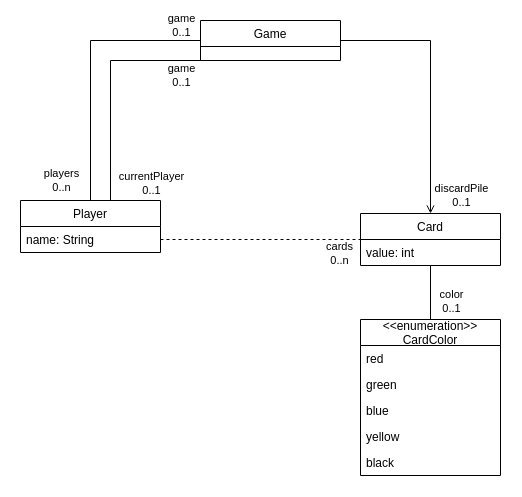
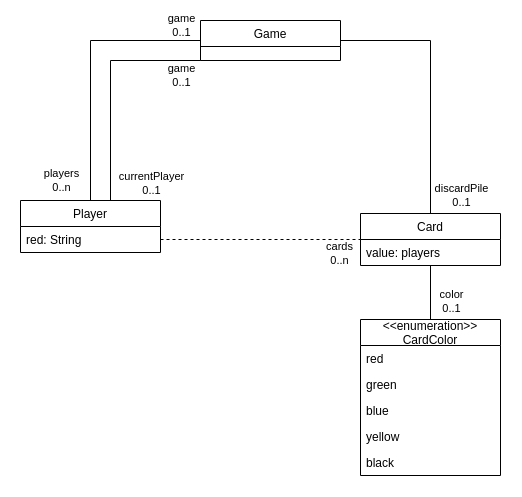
edge "Game" -> "Card": arrowhead open -> none
node "name: String": label "name: String" -> "red: String"
node "value: int": label "value: int" -> "value: players"
